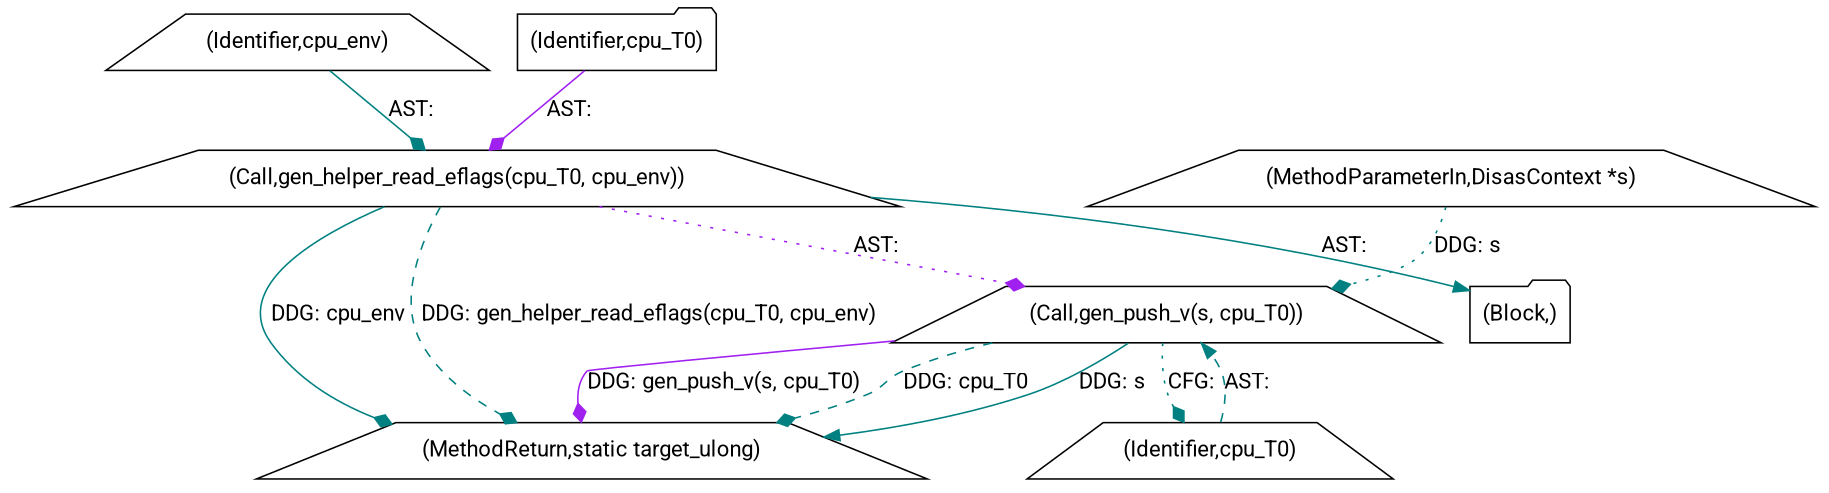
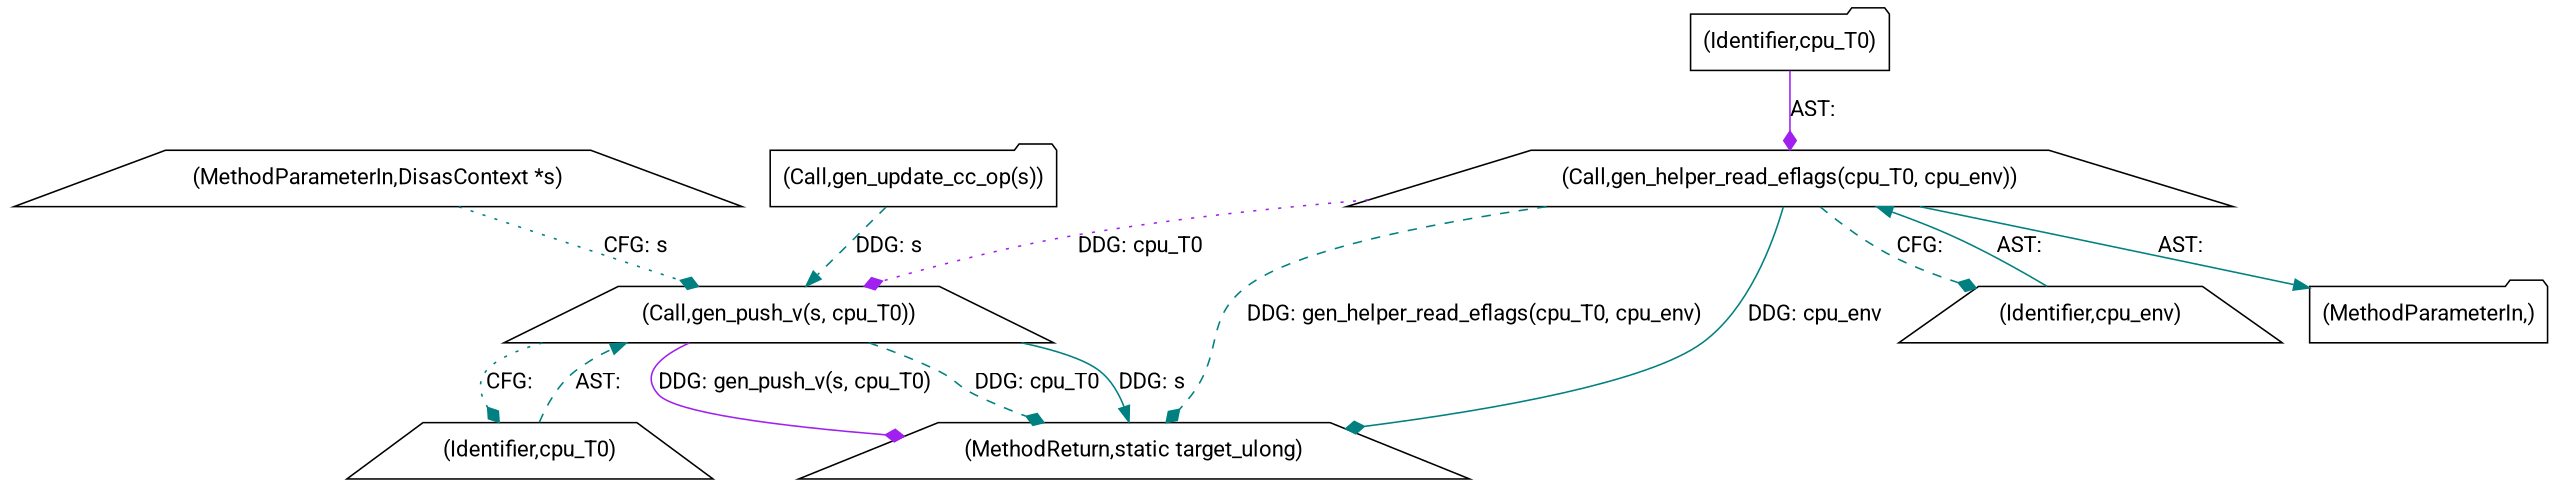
edge "(Identifier,cpu_env)" -> "(Call,gen_helper_read_eflags(cpu_T0, cpu_env))": arrowhead diamond -> normal
node "(Call,gen_update_cc_op(s))": added
edge "(Call,gen_helper_read_eflags(cpu_T0, cpu_env))" -> "(Call,gen_push_v(s, cpu_T0))": label "AST: " -> "DDG: cpu_T0"
edge "(MethodParameterIn,DisasContext *s)" -> "(Call,gen_push_v(s, cpu_T0))": label "DDG: s" -> "CFG: s"
edge "(Call,gen_helper_read_eflags(cpu_T0, cpu_env))" -> "(Identifier,cpu_env)": added, label "CFG:"
node "(Block,)": label "(Block,)" -> "(MethodParameterIn,)"
